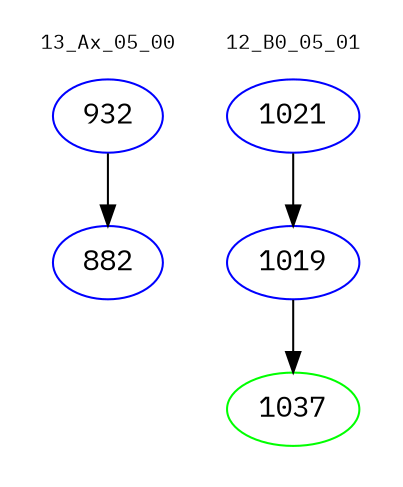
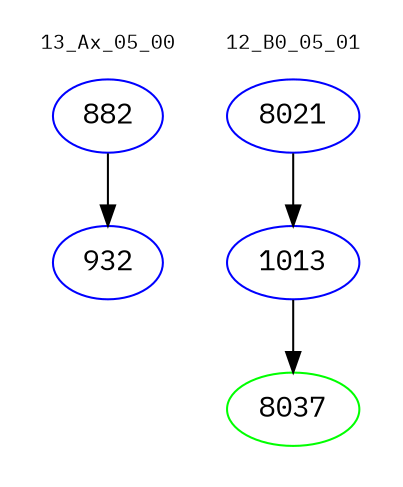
node "1021": label "1021" -> "8021"
edge "932" -> "882": reversed
node "1019": label "1019" -> "1013"
node "1037": label "1037" -> "8037"
